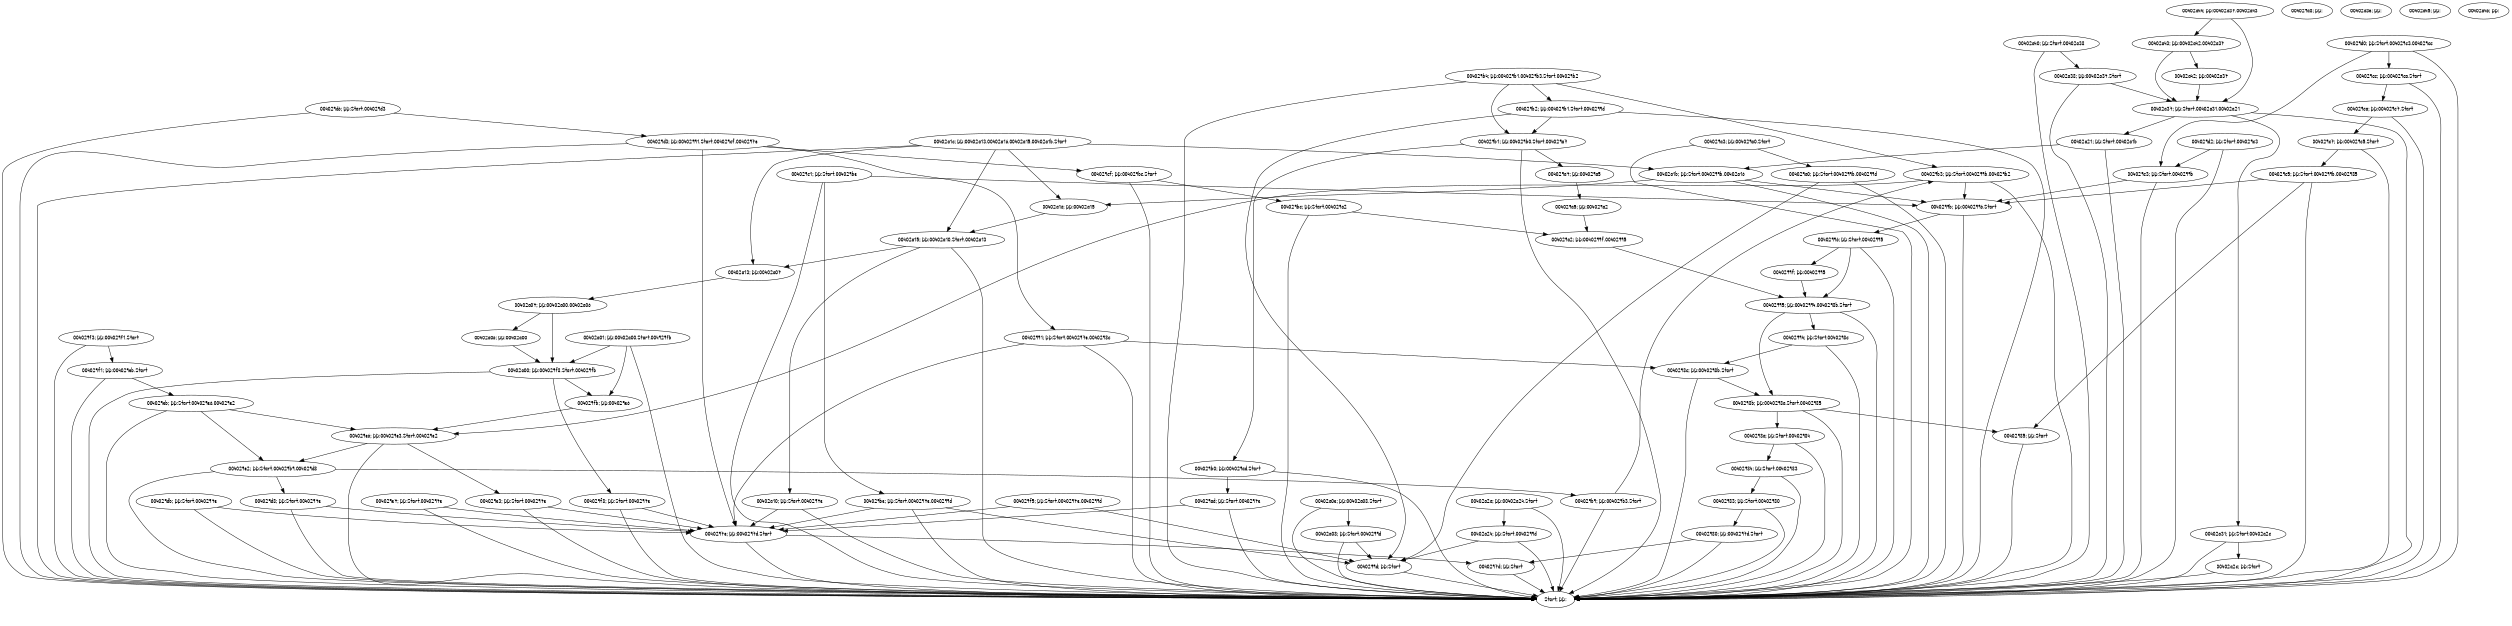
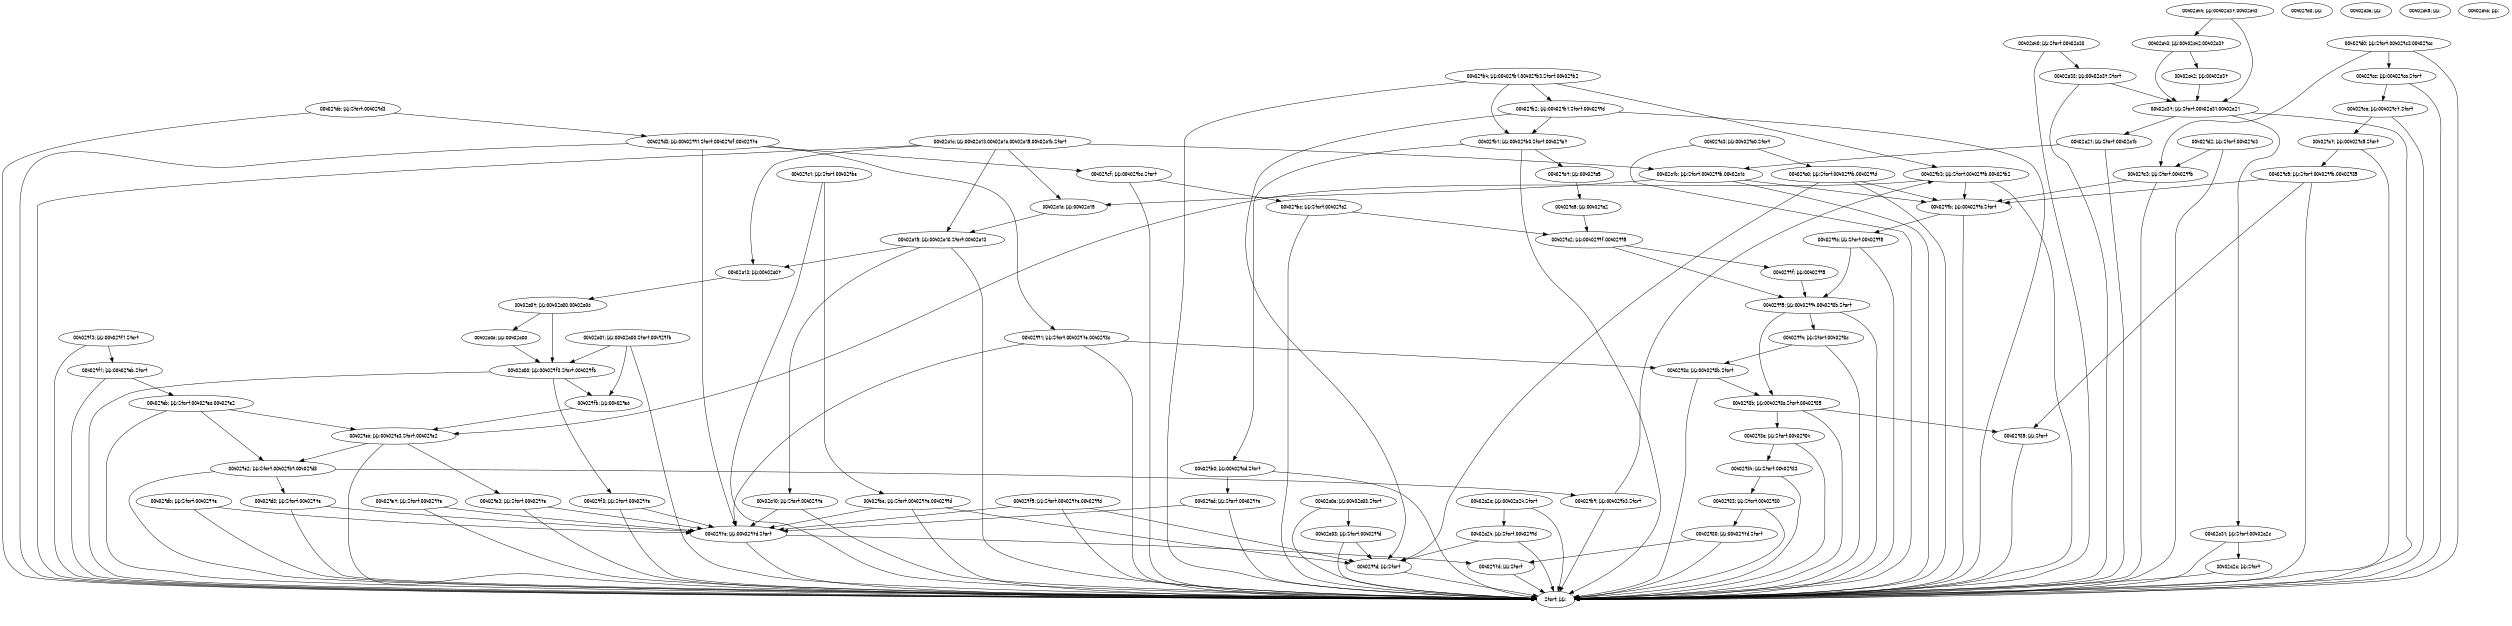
edge "004029c1; DD:Start,004029be" -> "0040299b; DD:00402996,Start": now "004029a0; DD:Start,0040299b,0040299d" -> "0040299b; DD:00402996,Start"
edge "00402996; DD:Start,00402995" -> "0040299f; DD:00402995": now "004029a2; DD:0040299f,00402995" -> "0040299f; DD:00402995"
edge "004029f5; DD:Start,0040297e,0040299d" -> "Start; DD:": added
